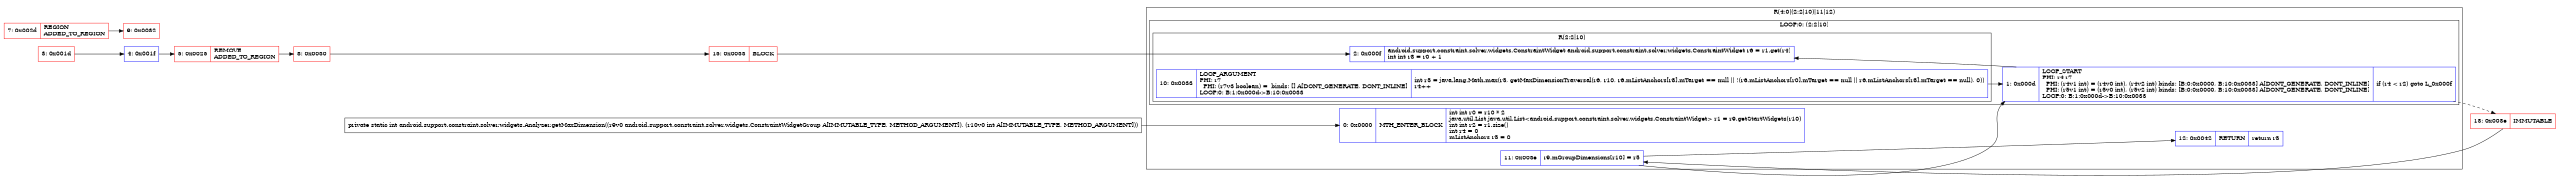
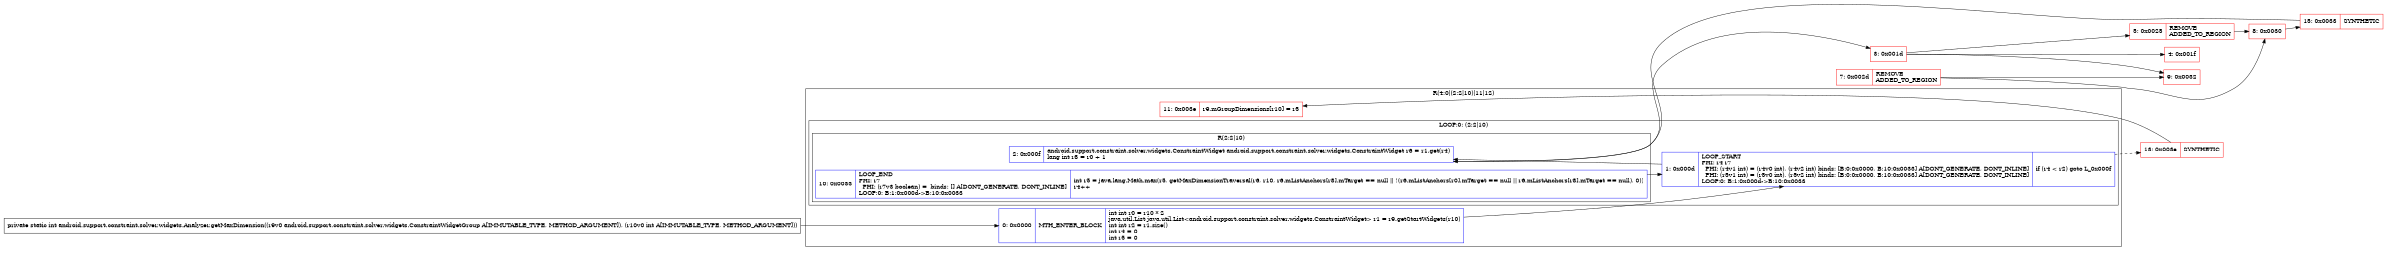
node "7: 0x002d": text "REGION" -> "REMOVE"
node "4: 0x001f": color blue -> red
edge "4: 0x001f" -> "5: 0x0025": now "3: 0x001d" -> "5: 0x0025"
node "15: 0x0033": text "BLOCK" -> "SYNTHETIC"
node "2: 0x000f": text "int int r8 = r0 + 1" -> "lang int r8 = r0 + 1"
edge "3: 0x001d" -> "9: 0x0032": added
node "10: 0x0033": text "LOOP_ARGUMENT" -> "LOOP_END"
edge "7: 0x002d" -> "8: 0x0030": added
edge "2: 0x000f" -> "3: 0x001d": added
node "13: 0x003e": text "IMMUTABLE" -> "SYNTHETIC"
node "0: 0x0000": text "mListAnchors r5 = 0" -> "int r5 = 0"
node "12: 0x0042": removed
node "11: 0x003e": color blue -> red
edge "11: 0x003e" -> "1: 0x000d": now "0: 0x0000" -> "1: 0x000d"
